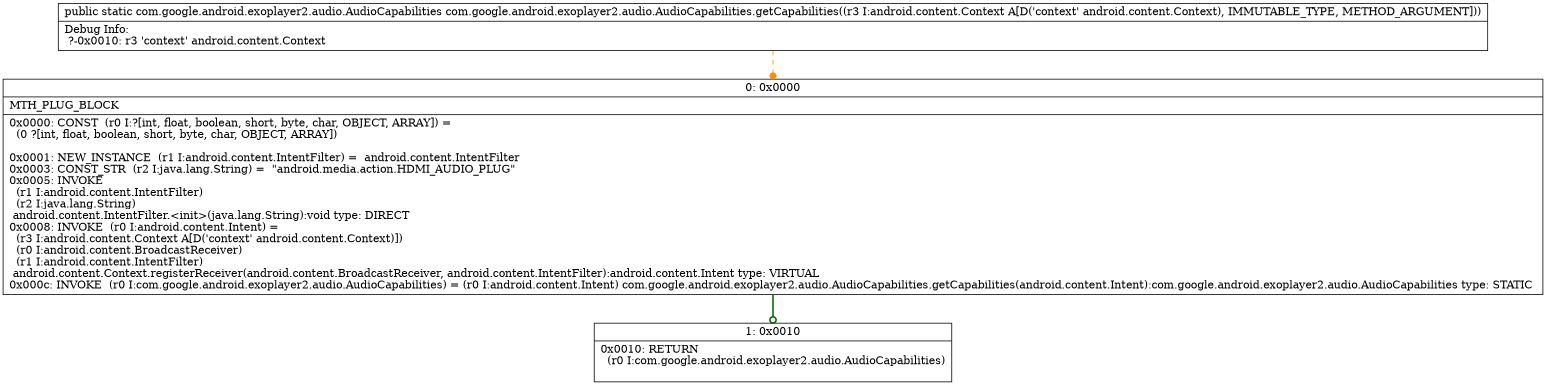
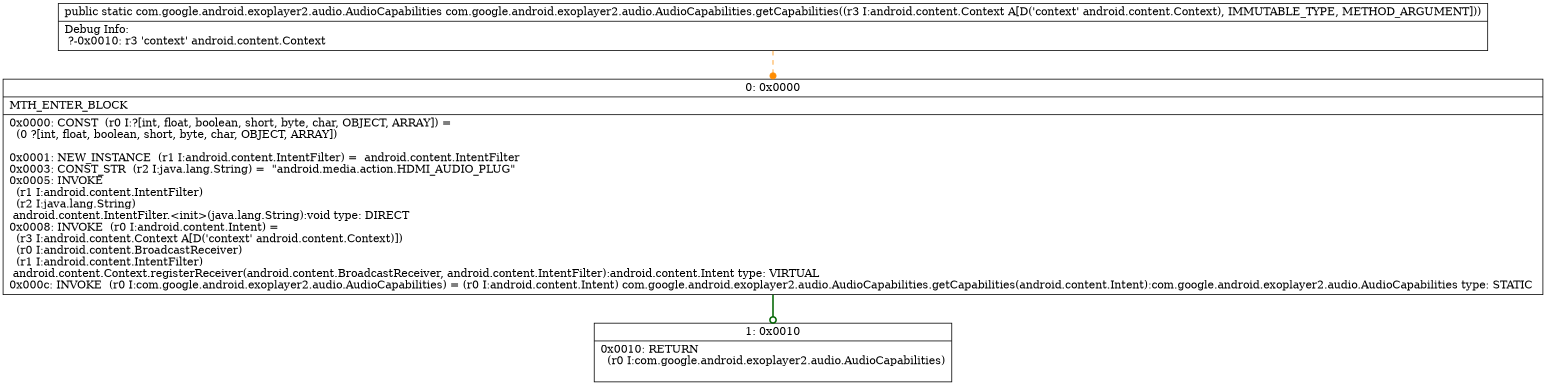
node "0: 0x0000": text "MTH_PLUG_BLOCK" -> "MTH_ENTER_BLOCK"
